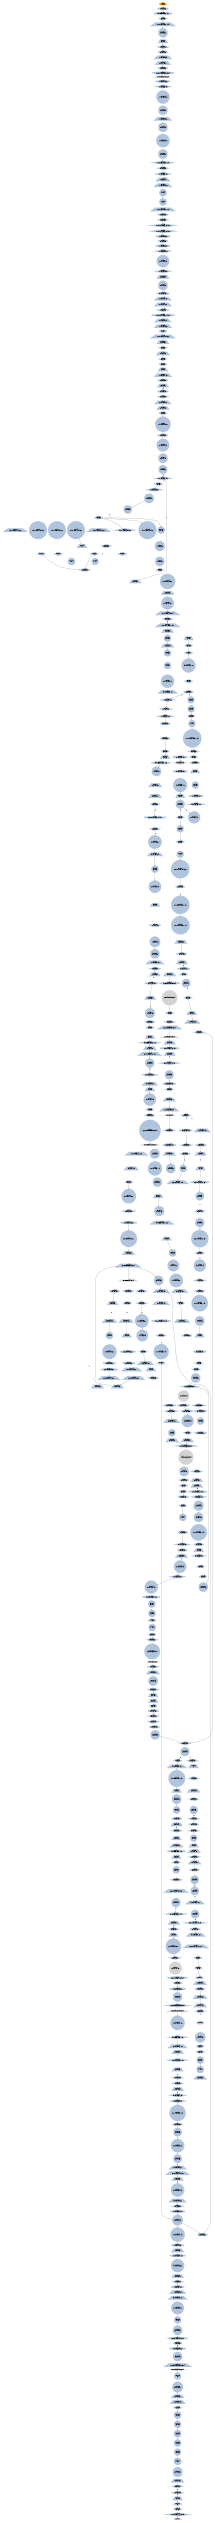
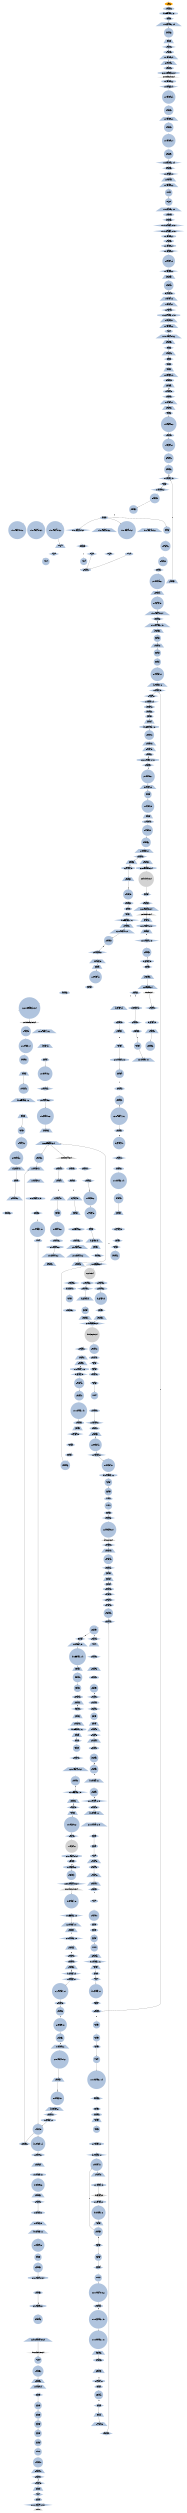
node "0x00406055 addl $0x400<UINT32>, %esp": added
node "0x004022f1 cmpl $0xc<UINT8>, 0x0049861c": shape trapezium -> circle
node "0x00403f47 movl (%esi), %edx": added
